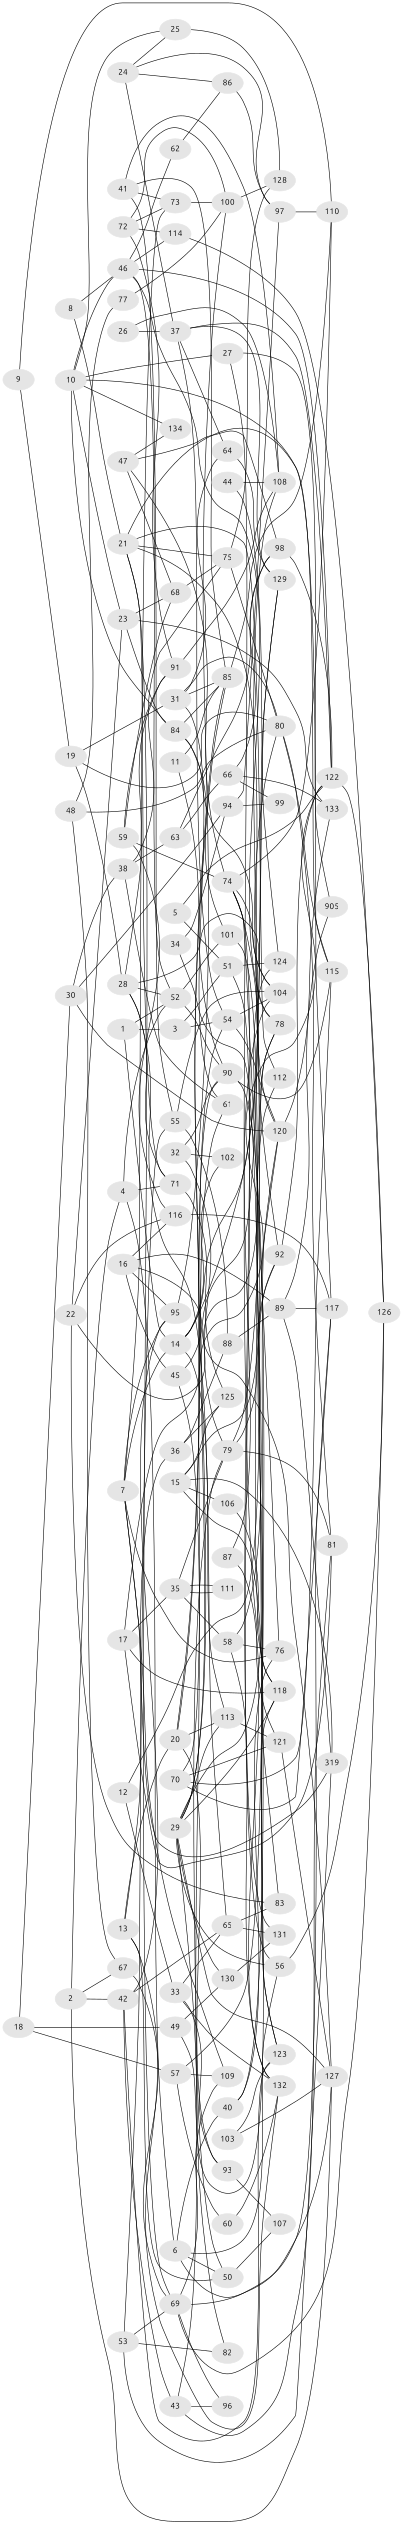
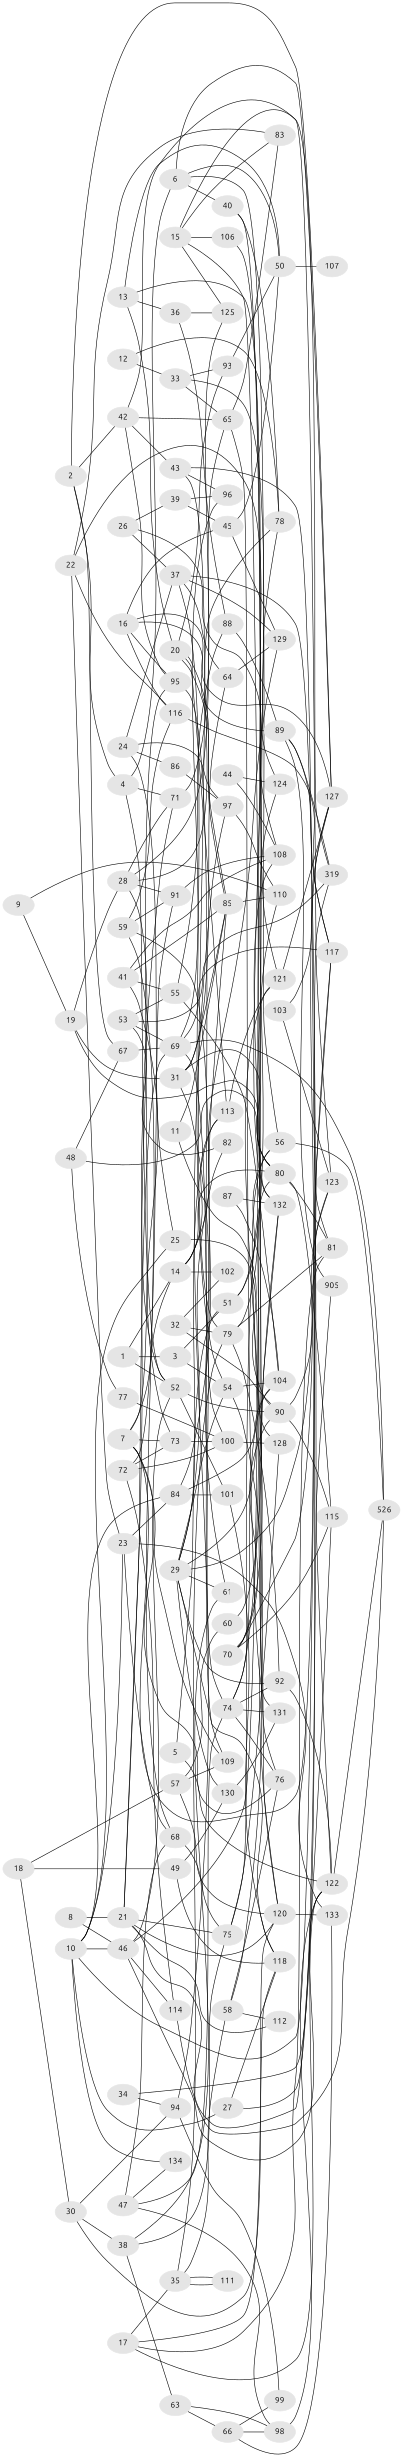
node "62": removed
node "39": added
node "126": label "126" -> "526"
edge "93" -- "107": now "93" -- "50"
